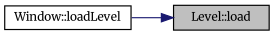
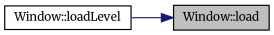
node "Level::load": label "Level::load" -> "Window::load"
